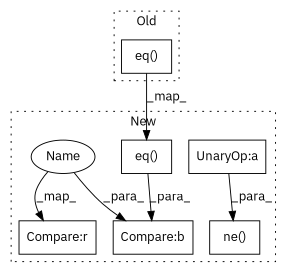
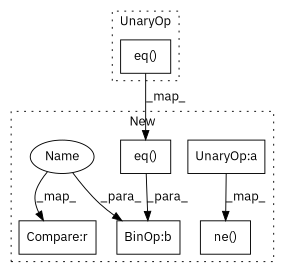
cluster "Old": label "Old" -> "UnaryOp"
edge "UnaryOp:a" -> "ne()": label "_para_" -> "_map_"
node "Compare:b": label "Compare:b" -> "BinOp:b"
